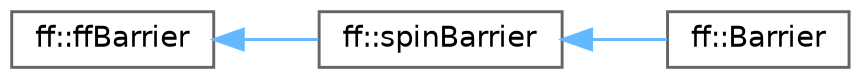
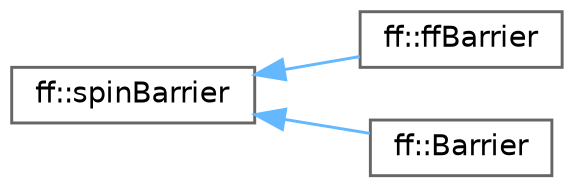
edge "ff::spinBarrier" -> "ff::ffBarrier": reversed
